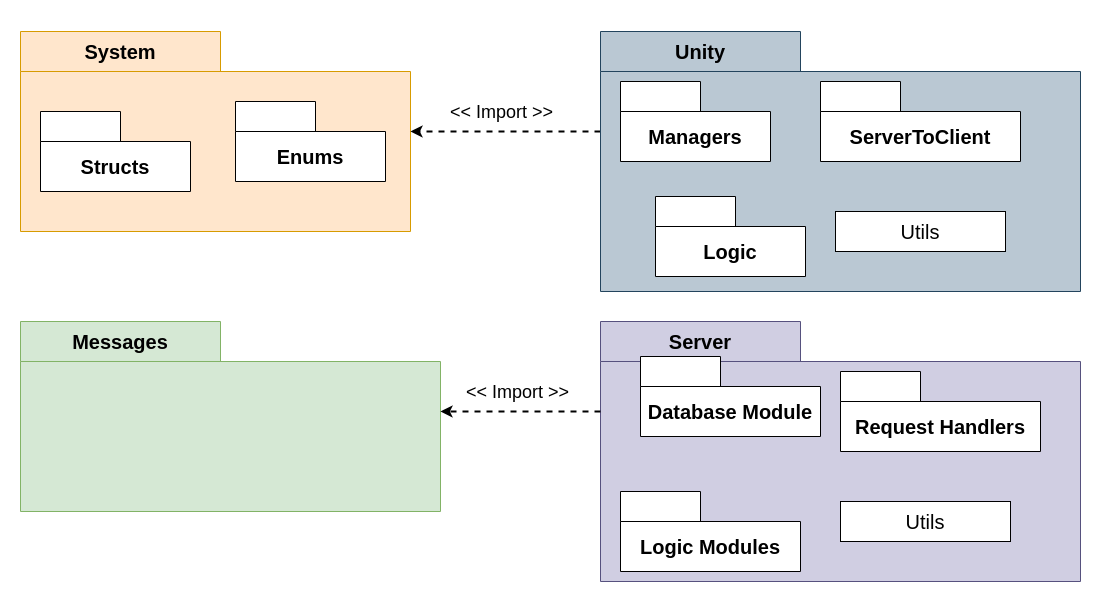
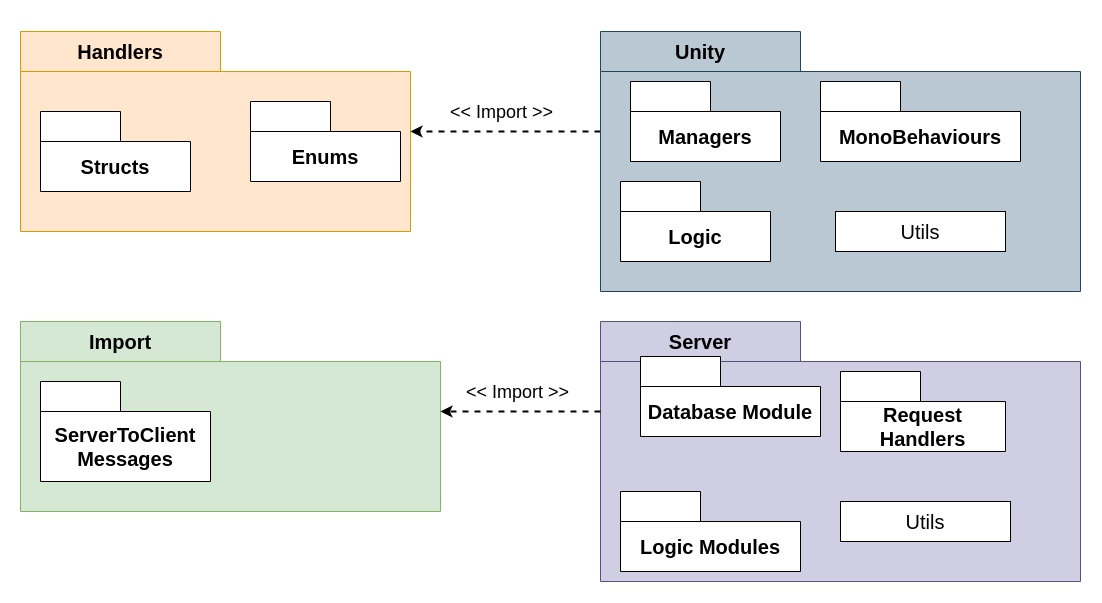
node "System": label "System" -> "Handlers"
node "Managers": moved (696, 122) -> (706, 122)
node "ServerToClient": label "ServerToClient" -> "MonoBehaviours"
node "Enums": moved (311, 142) -> (326, 142)
node "Logic": moved (731, 237) -> (696, 222)
node "Messages": label "Messages" -> "Import"
node "Request Handlers": size 200x80 -> 165x80
node "ServerToClient Messages": added
